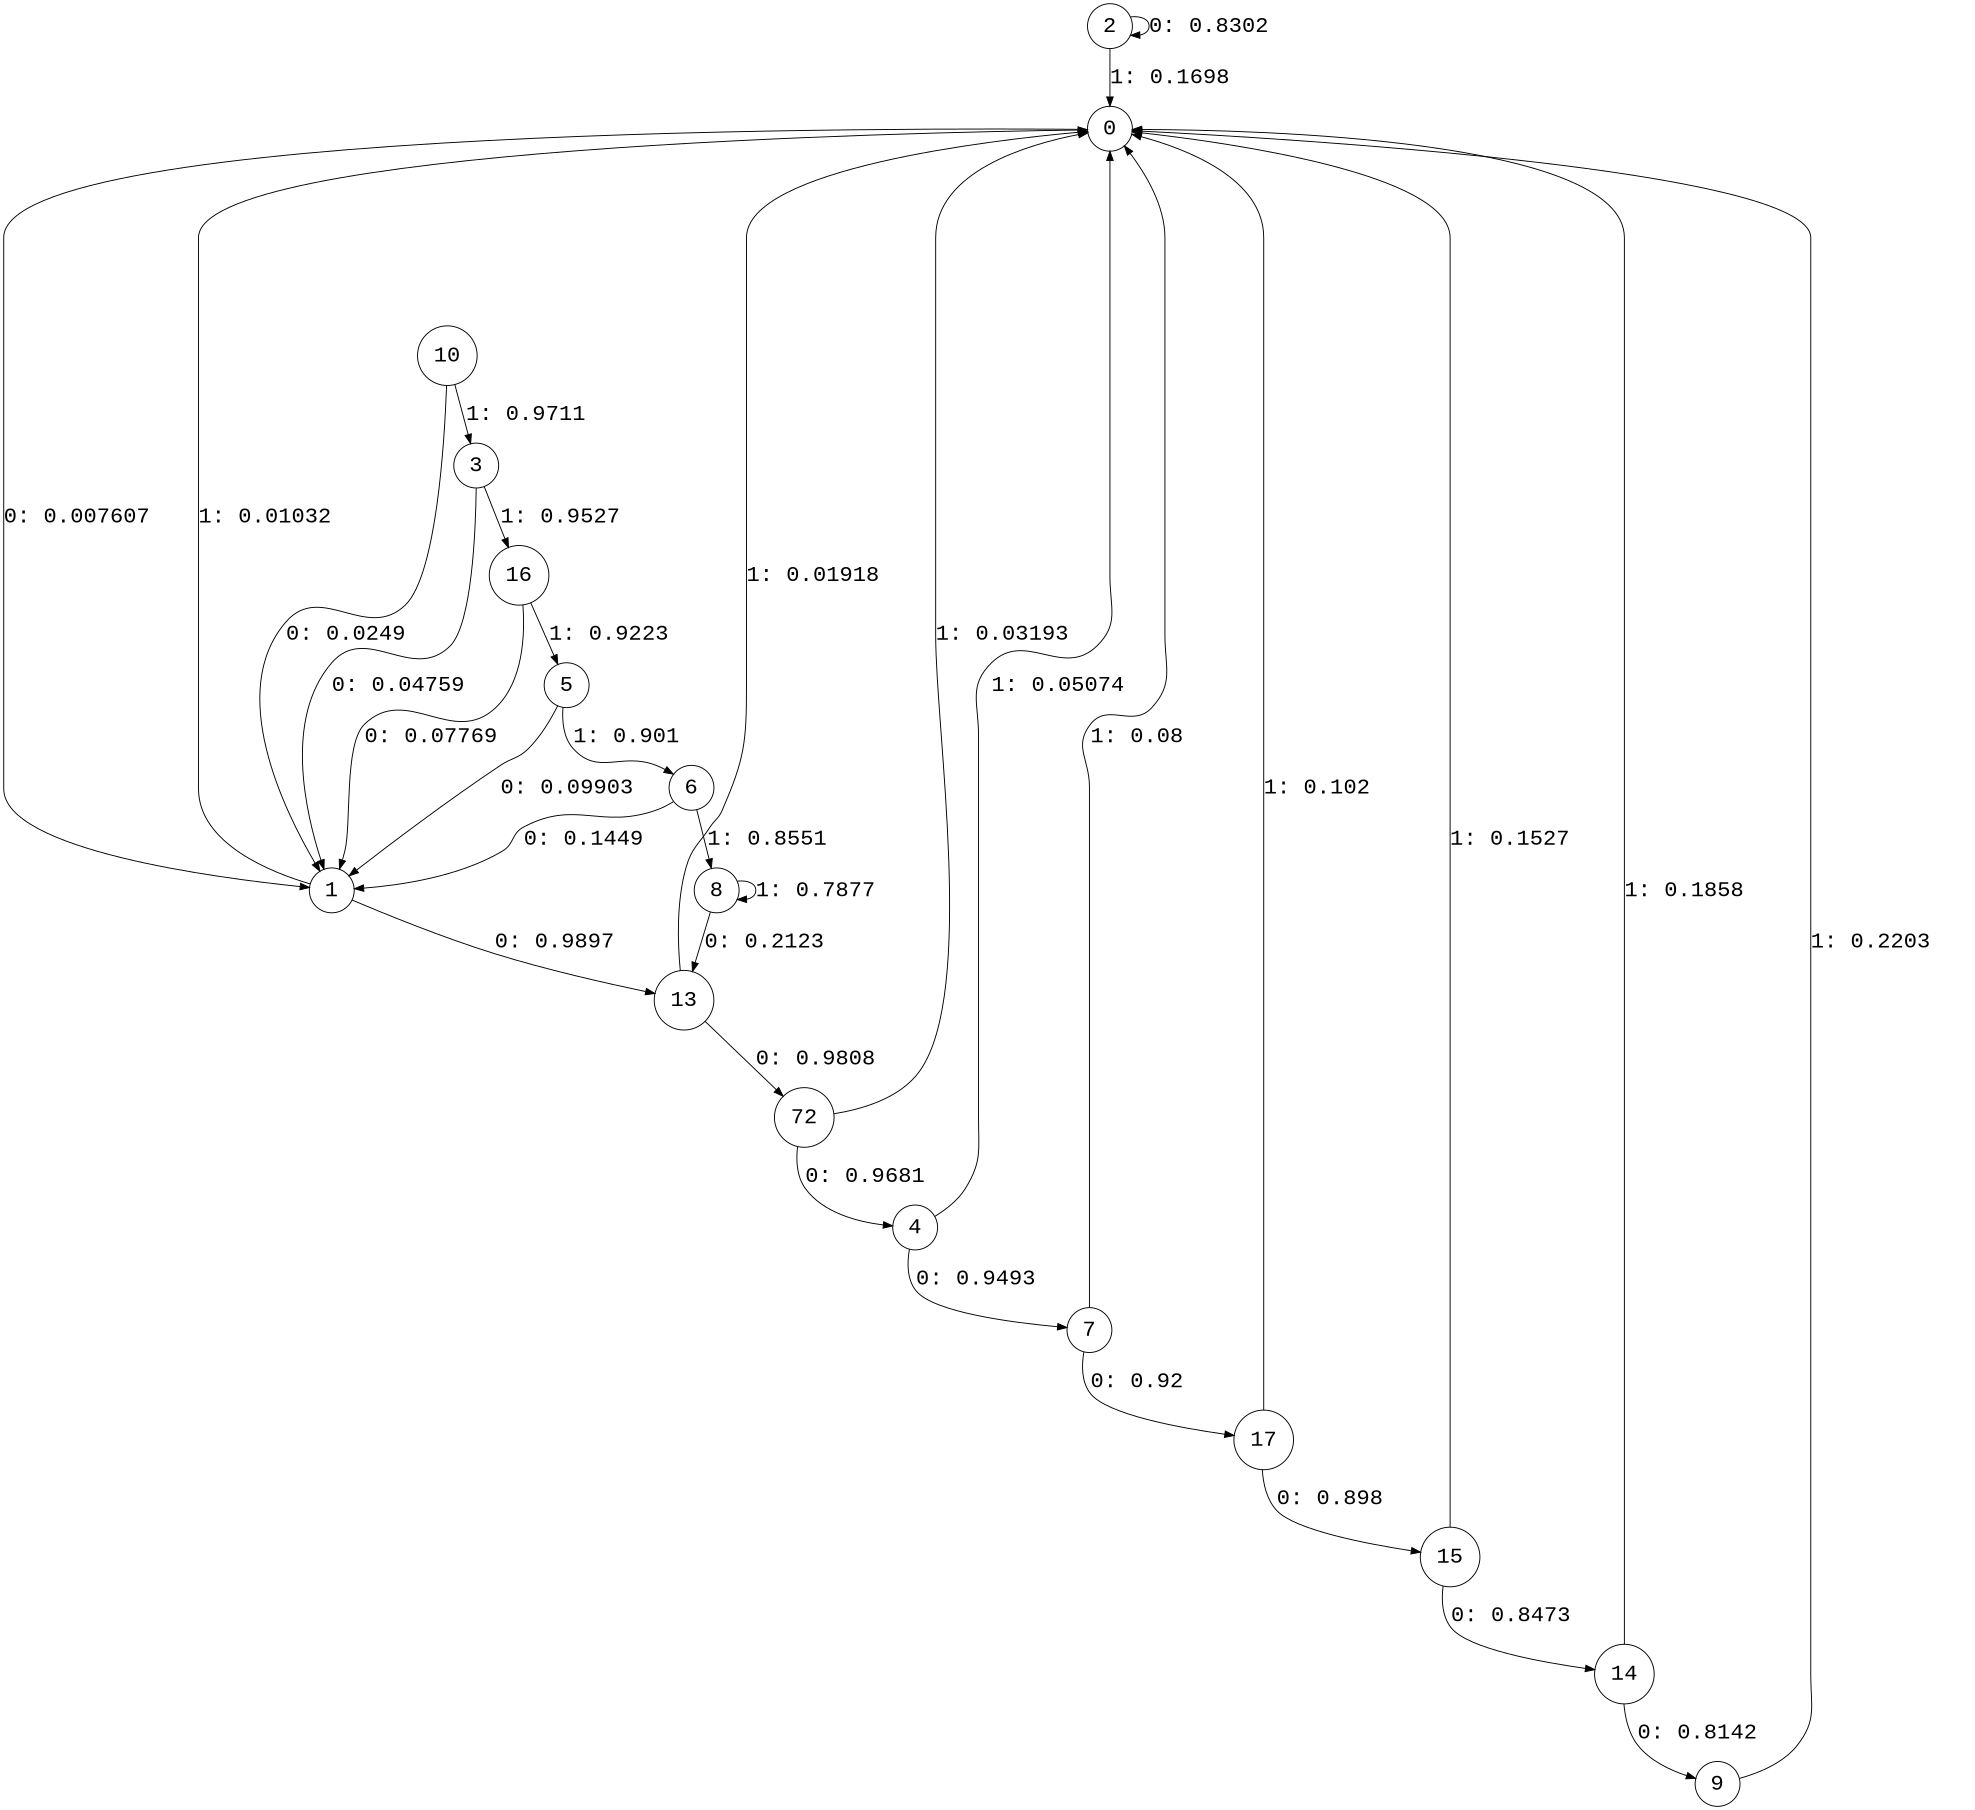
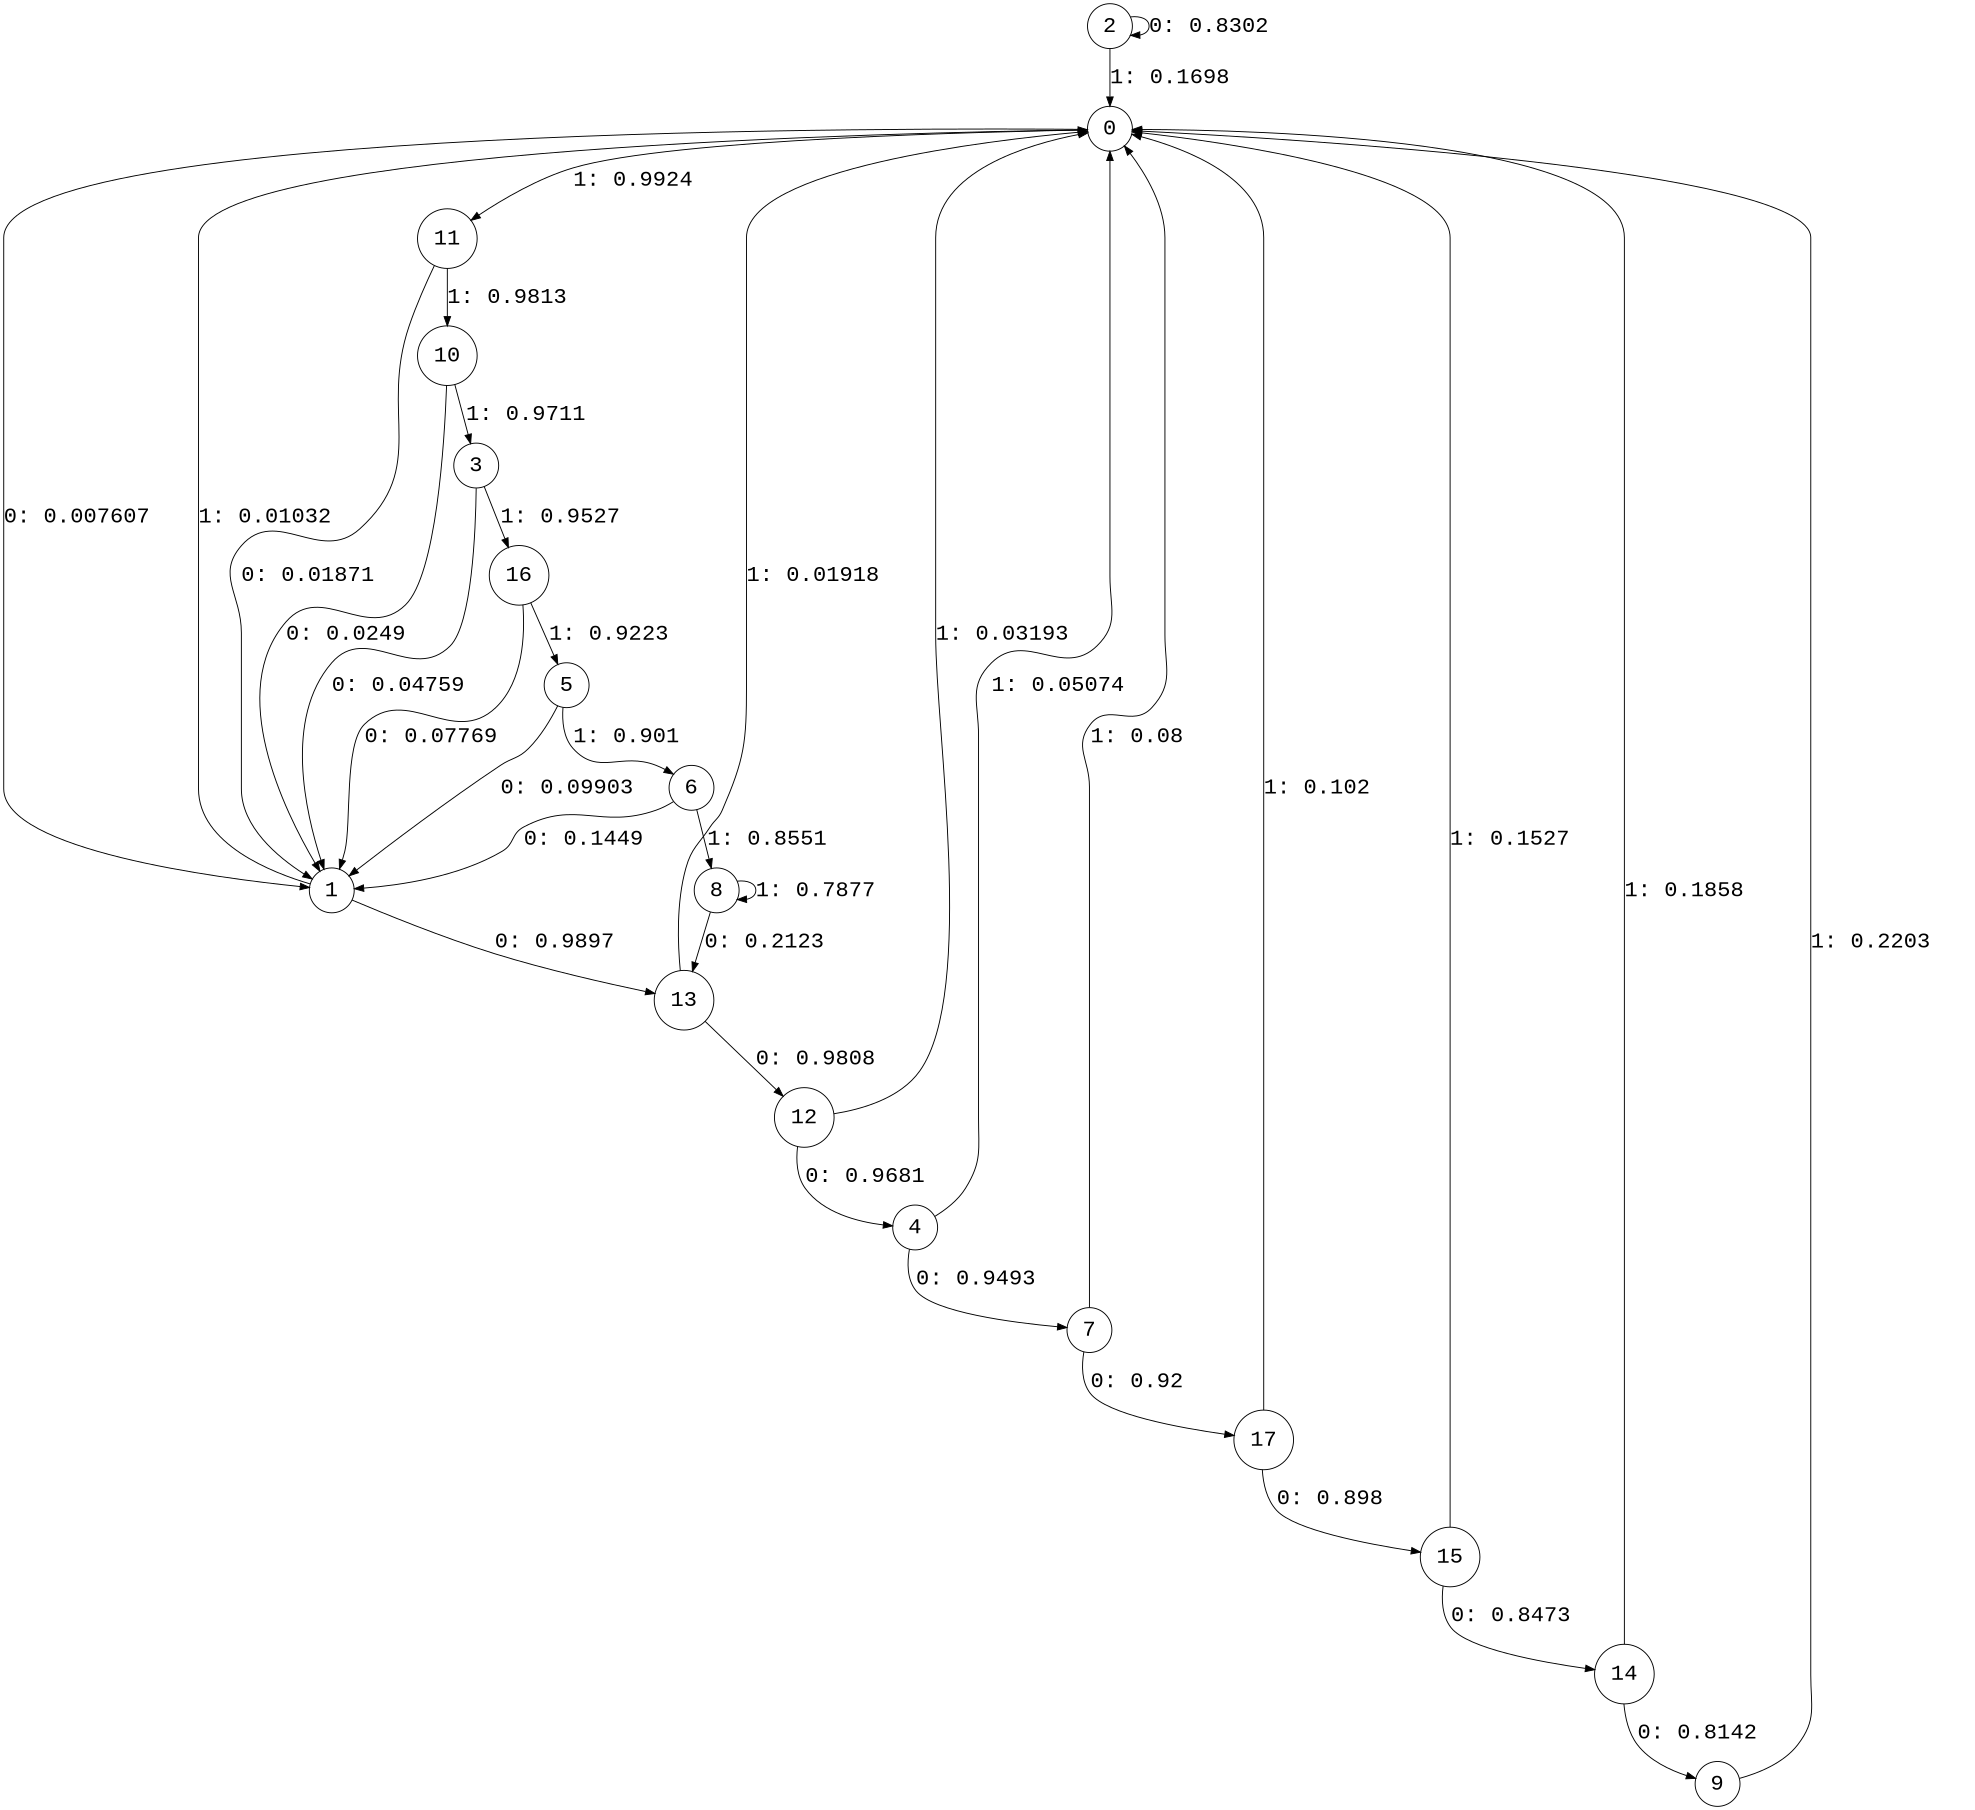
node "11": added
node "72": label "72" -> "12"
